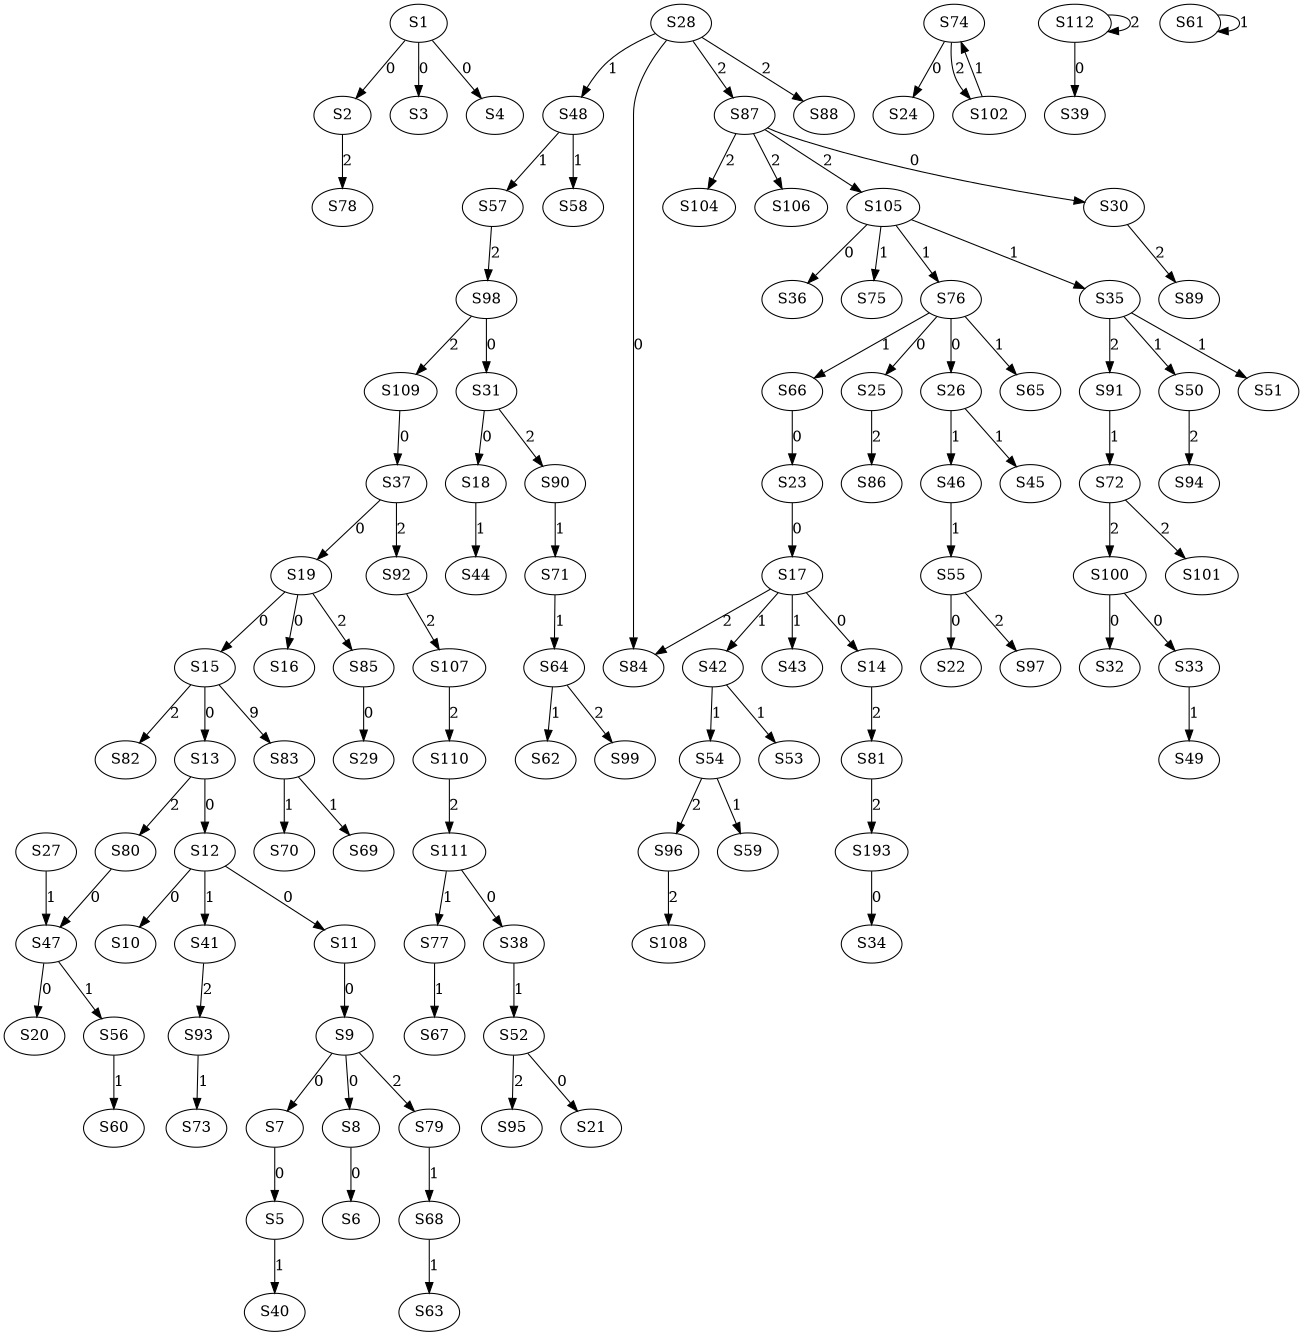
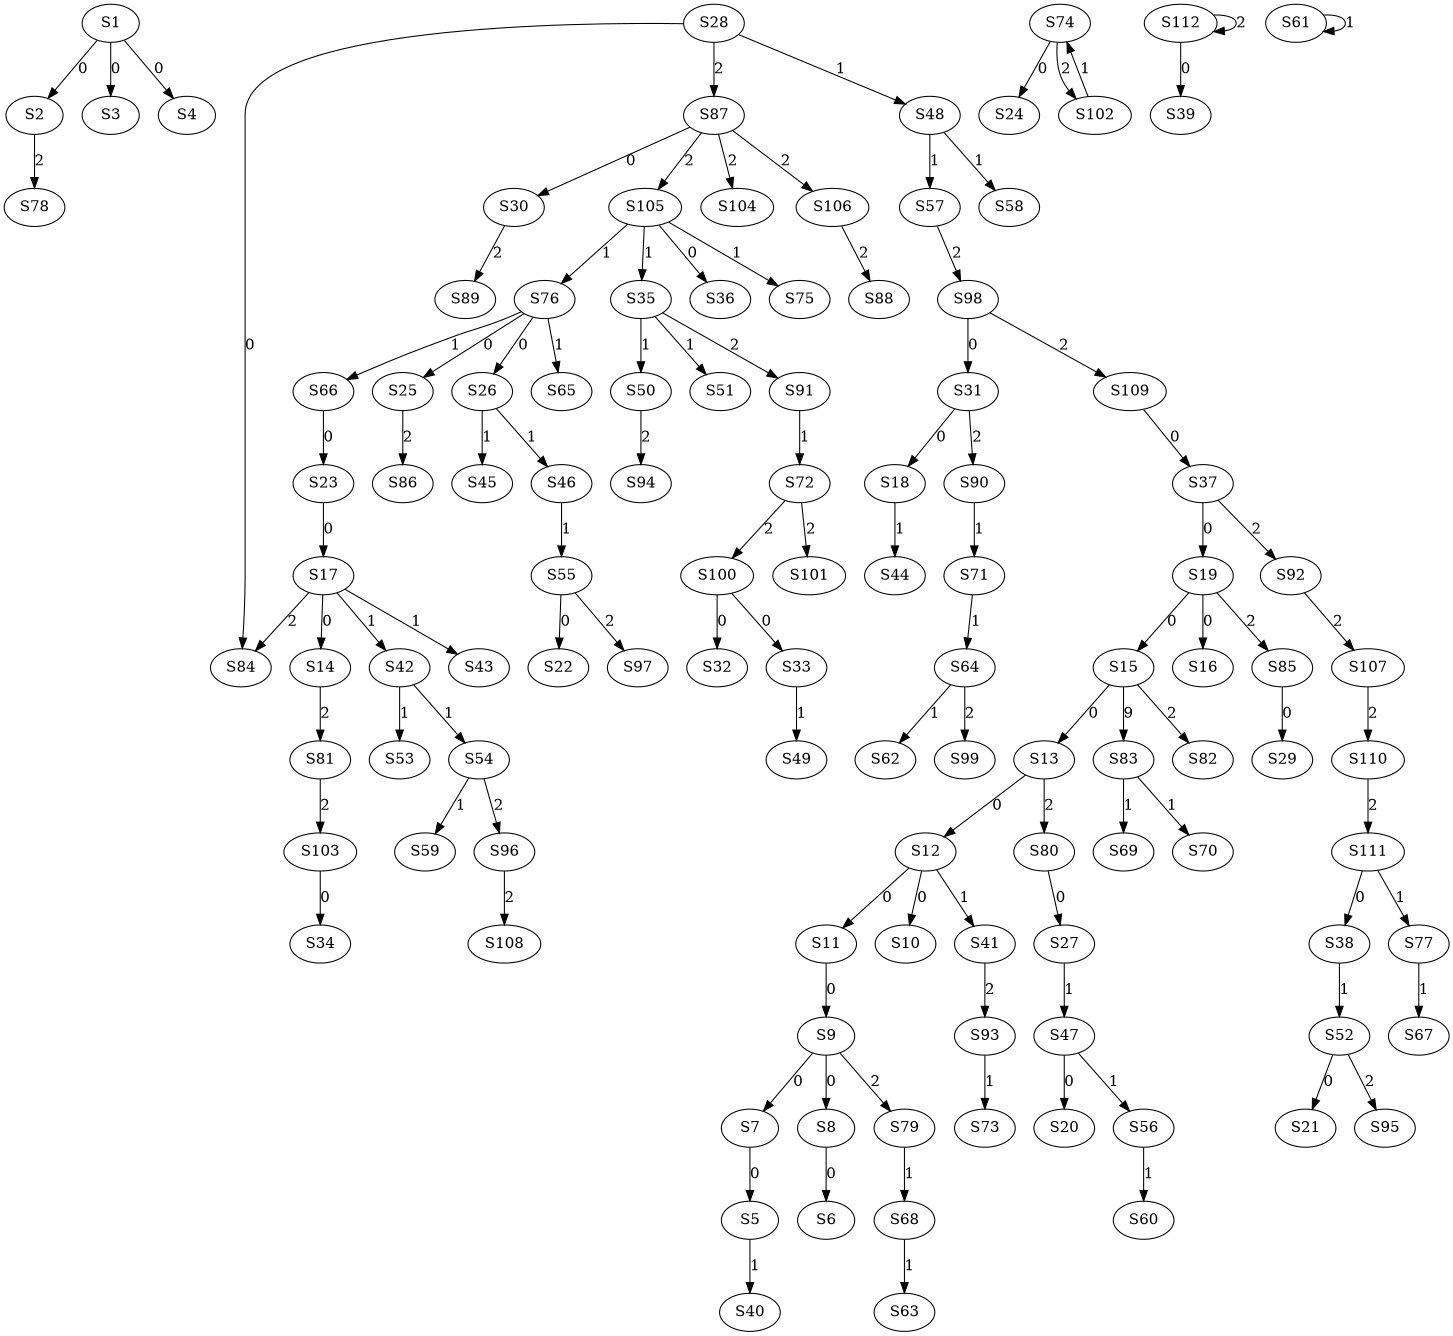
edge "S28" -> "S88": now "S106" -> "S88"
node "S193": label "S193" -> "S103"
edge "S80" -> "S47": now "S80" -> "S27"
